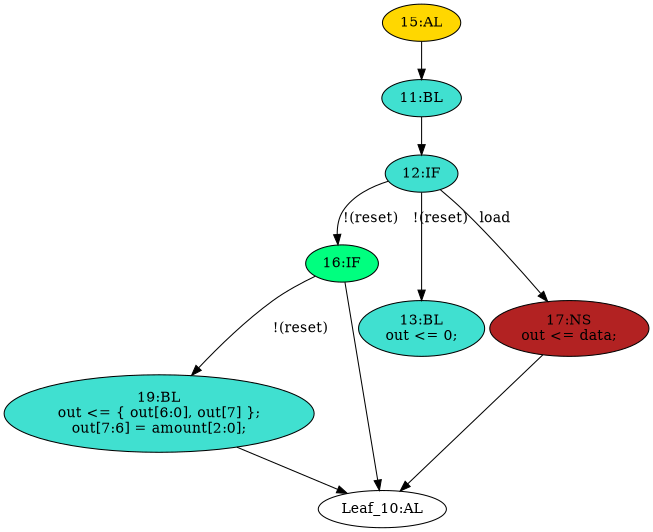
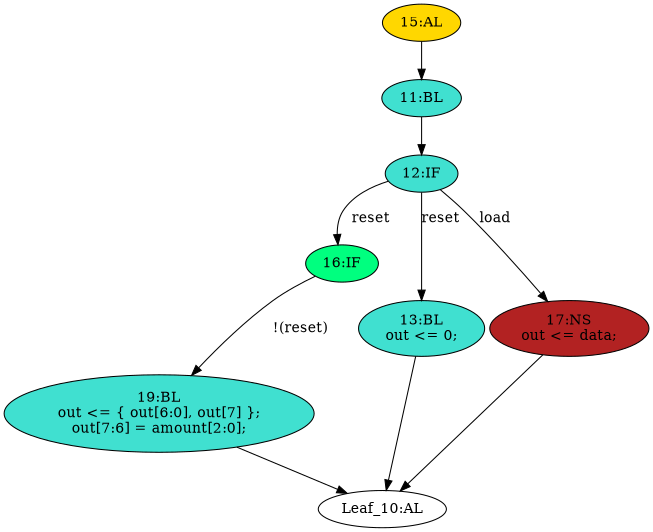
edge "12:IF" -> "16:IF": label "!(reset)" -> "reset"
edge "12:IF" -> "13:BL out <= 0;": label "!(reset)" -> "reset"
edge "16:IF" -> "Leaf_10:AL": now "13:BL out <= 0;" -> "Leaf_10:AL"
